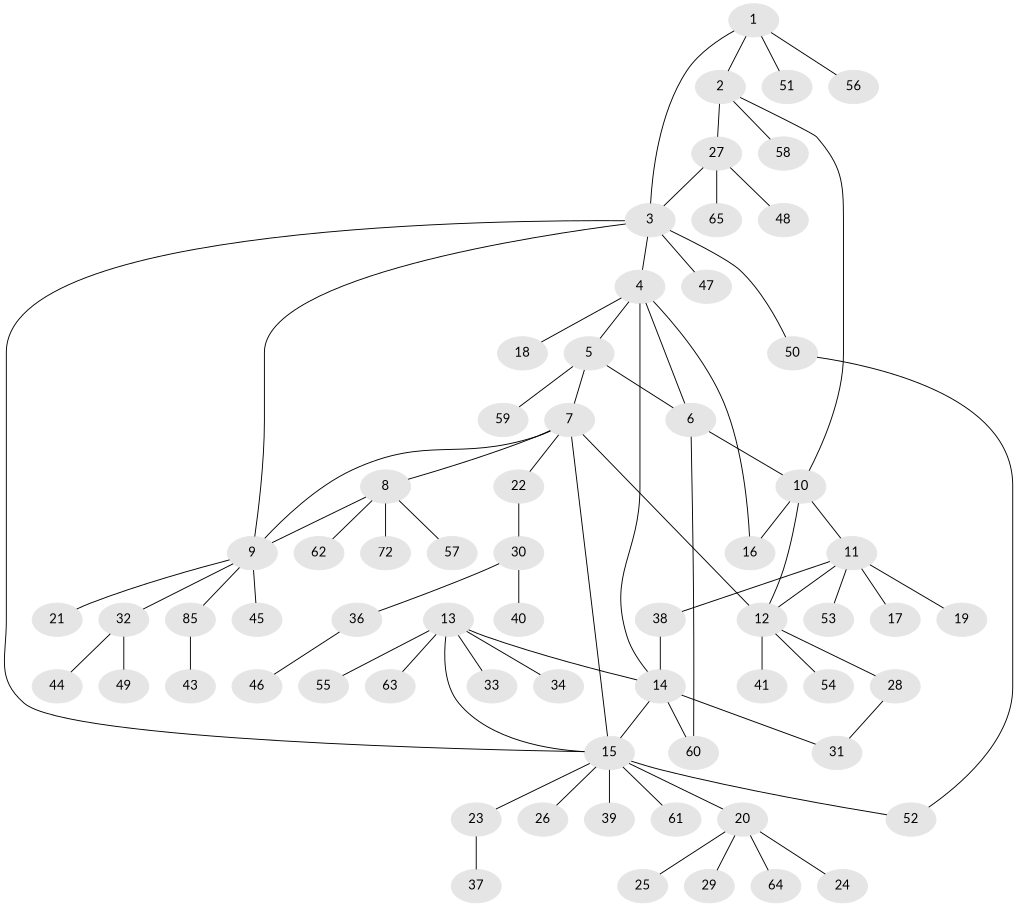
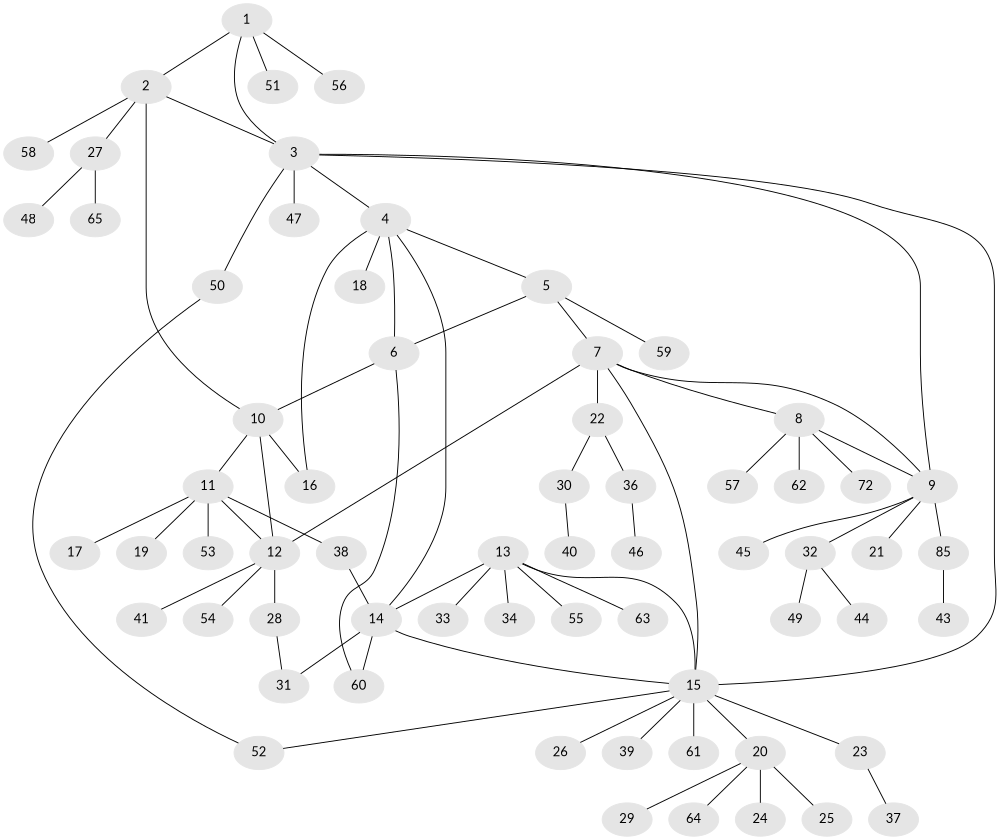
edge "27" -- "3": now "2" -- "3"
edge "30" -- "36": now "22" -- "36"
